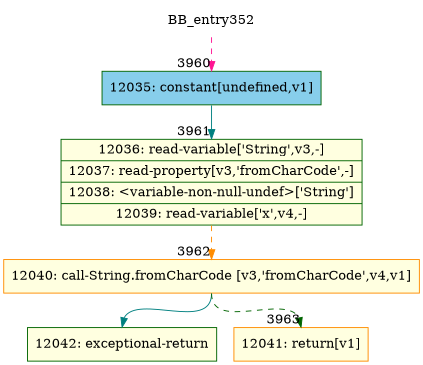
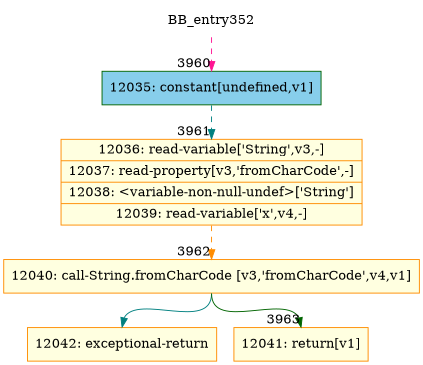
edge "12035: constant[undefined,v1]" -> "12036: read-variable['String',v3,-]": style solid -> dashed
node "12036: read-variable['String',v3,-]": color darkgreen -> darkorange
edge "12040: call-String.fromCharCode [v3,'fromCharCode',v4,v1]" -> "12041: return[v1]": style dashed -> solid
node "12042: exceptional-return": color darkgreen -> darkorange
